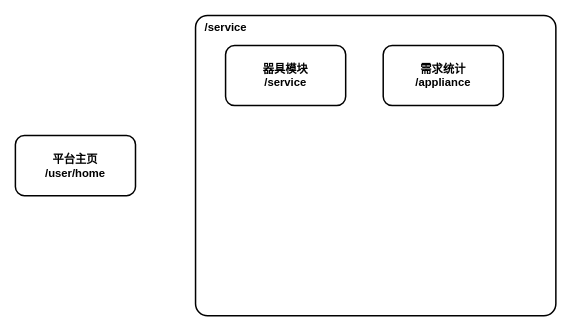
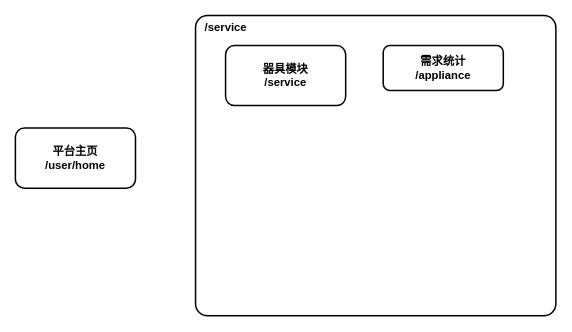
node "需求统计 /appliance": size 120x60 -> 120x45
node "平台主页 /user/home": moved (75, 165) -> (75, 158)
